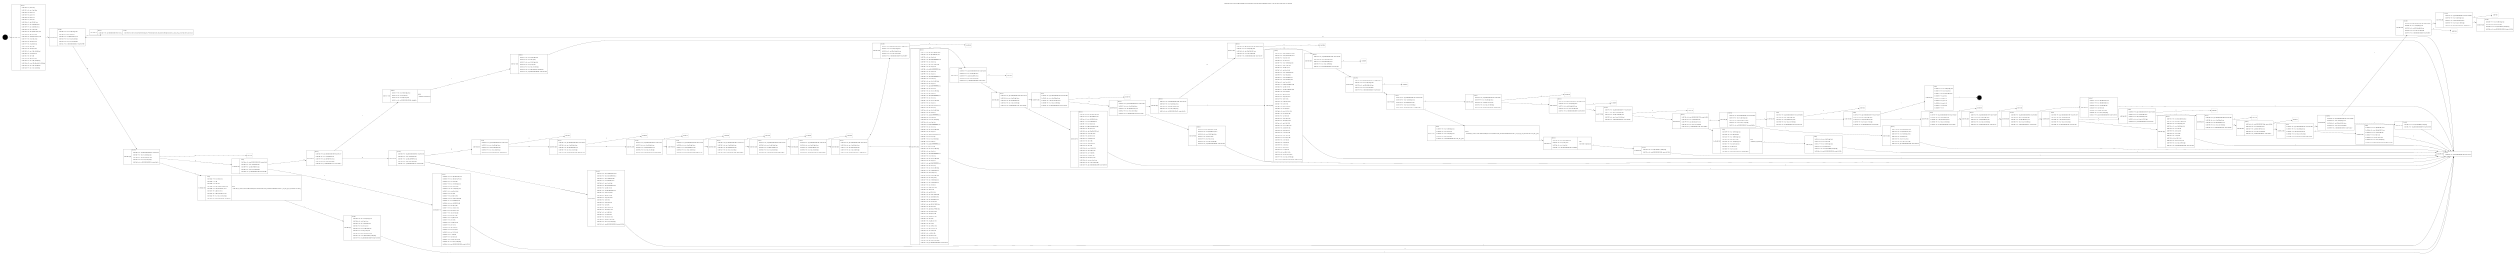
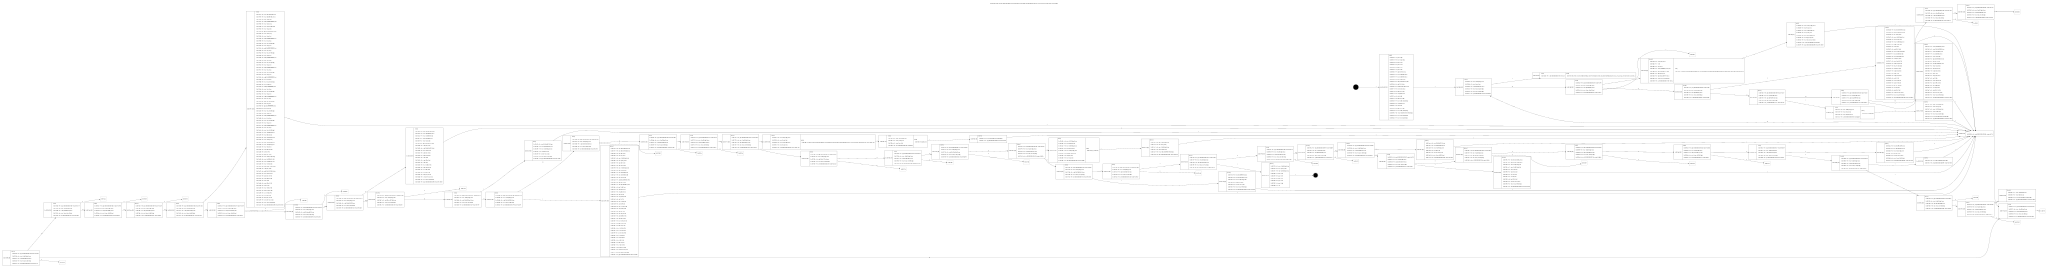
edge "0x40157a [28]" -> "0x401596 [28]": reversed
